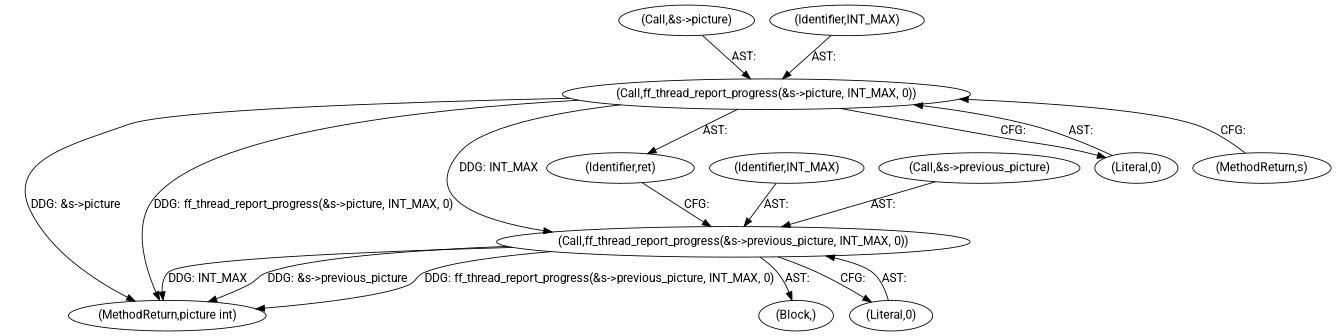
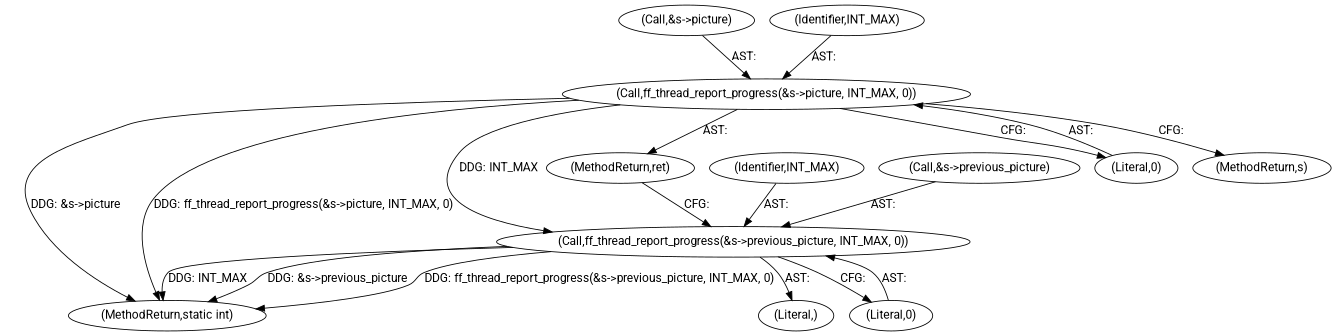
edge "(MethodReturn,s)" -> "(Call,ff_thread_report_progress(&s->picture, INT_MAX, 0))": reversed
node "(Identifier,ret)": label "(Identifier,ret)" -> "(MethodReturn,ret)"
node "(MethodReturn,picture int)": label "(MethodReturn,picture int)" -> "(MethodReturn,static int)"
node "(Block,)": label "(Block,)" -> "(Literal,)"
